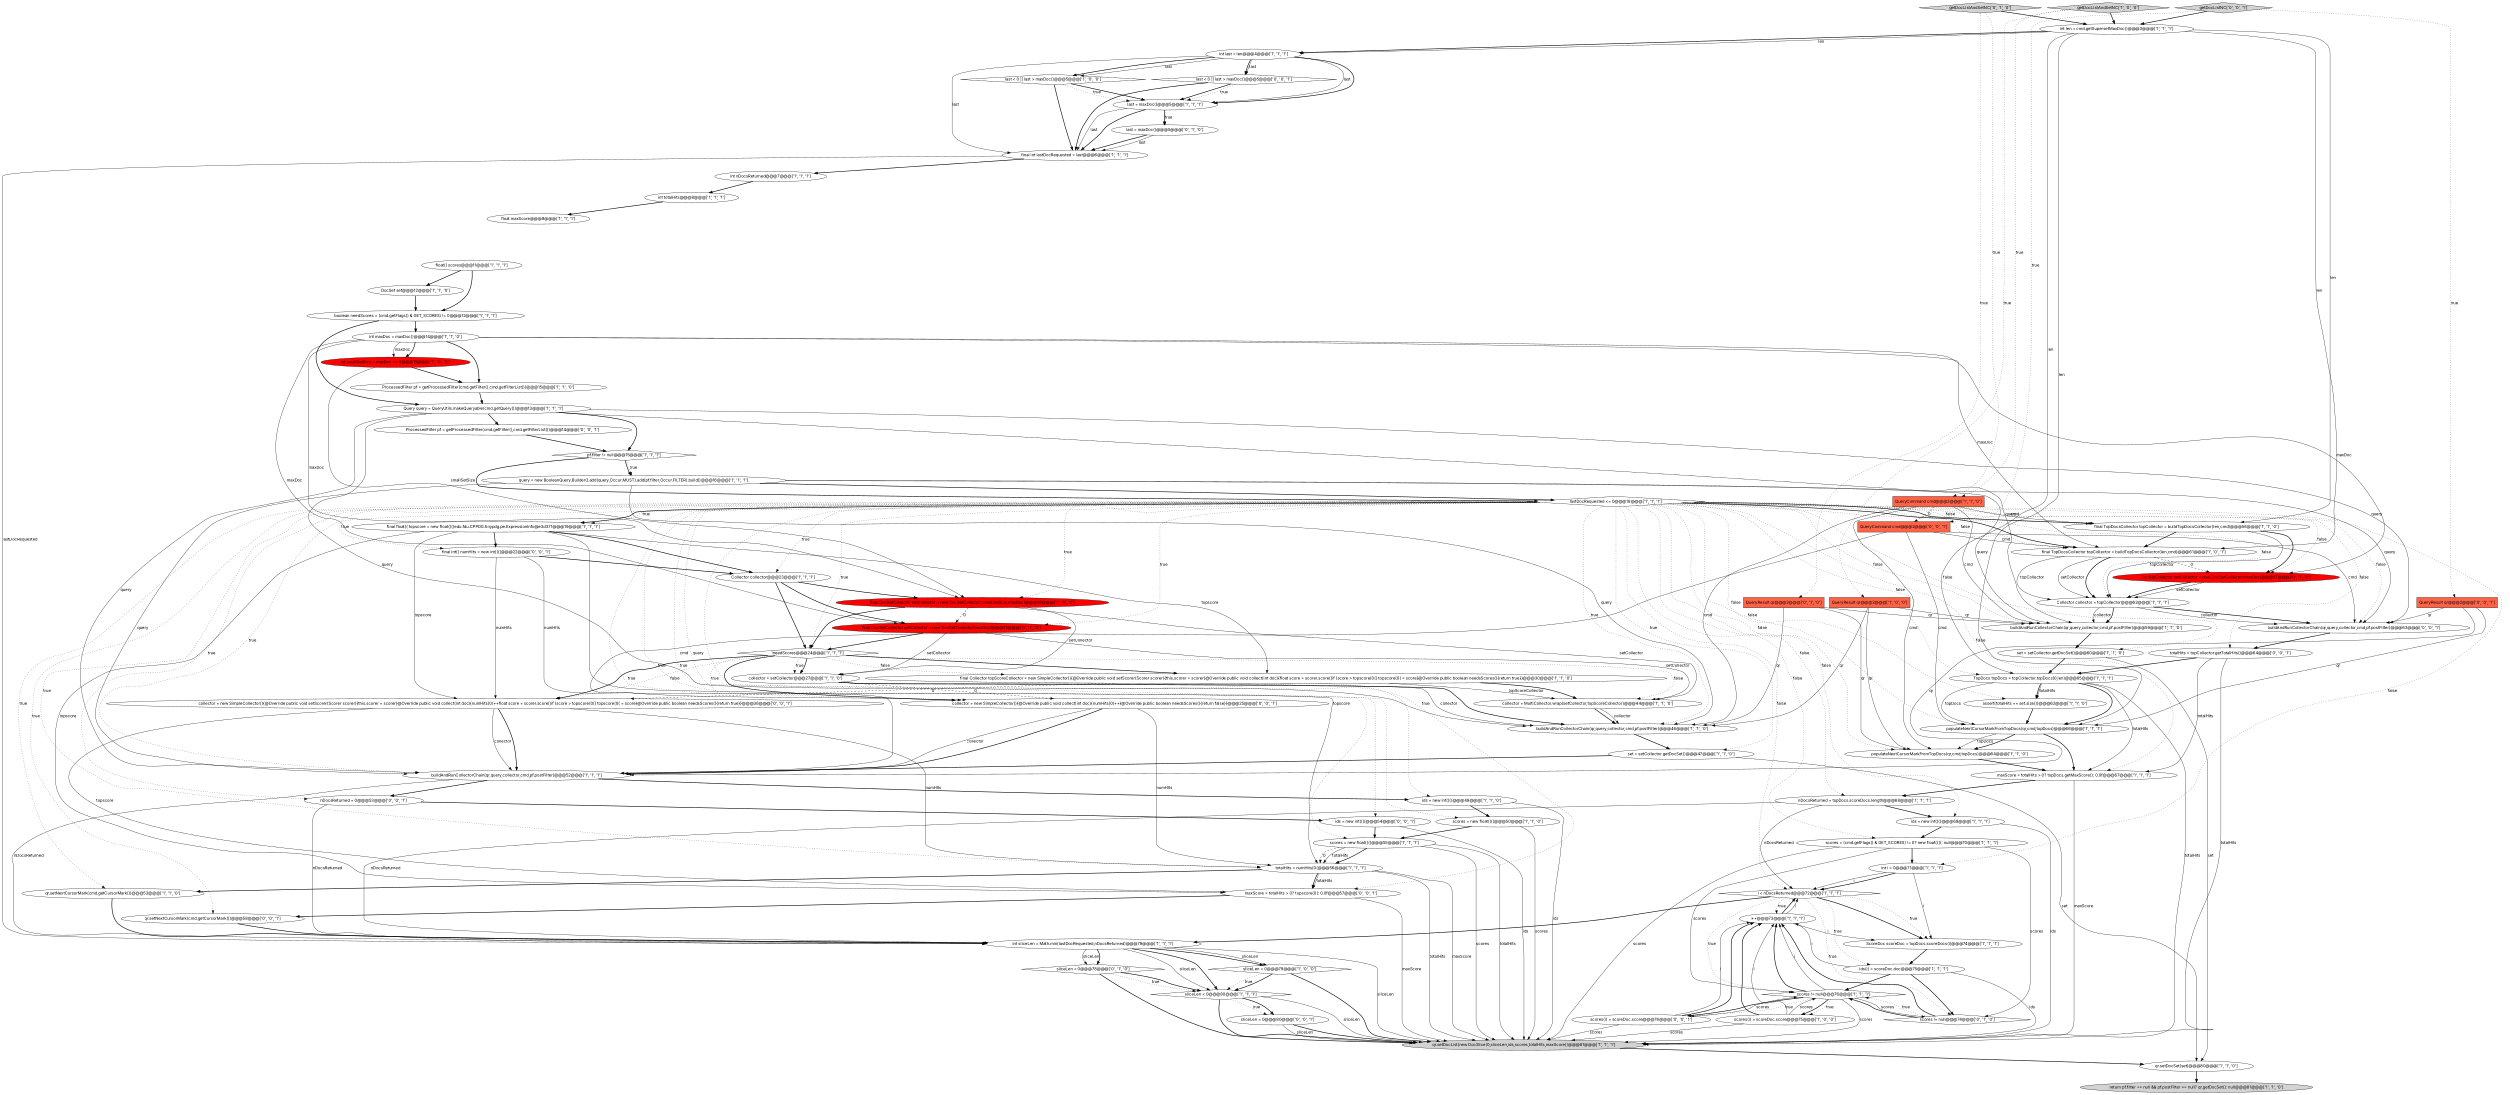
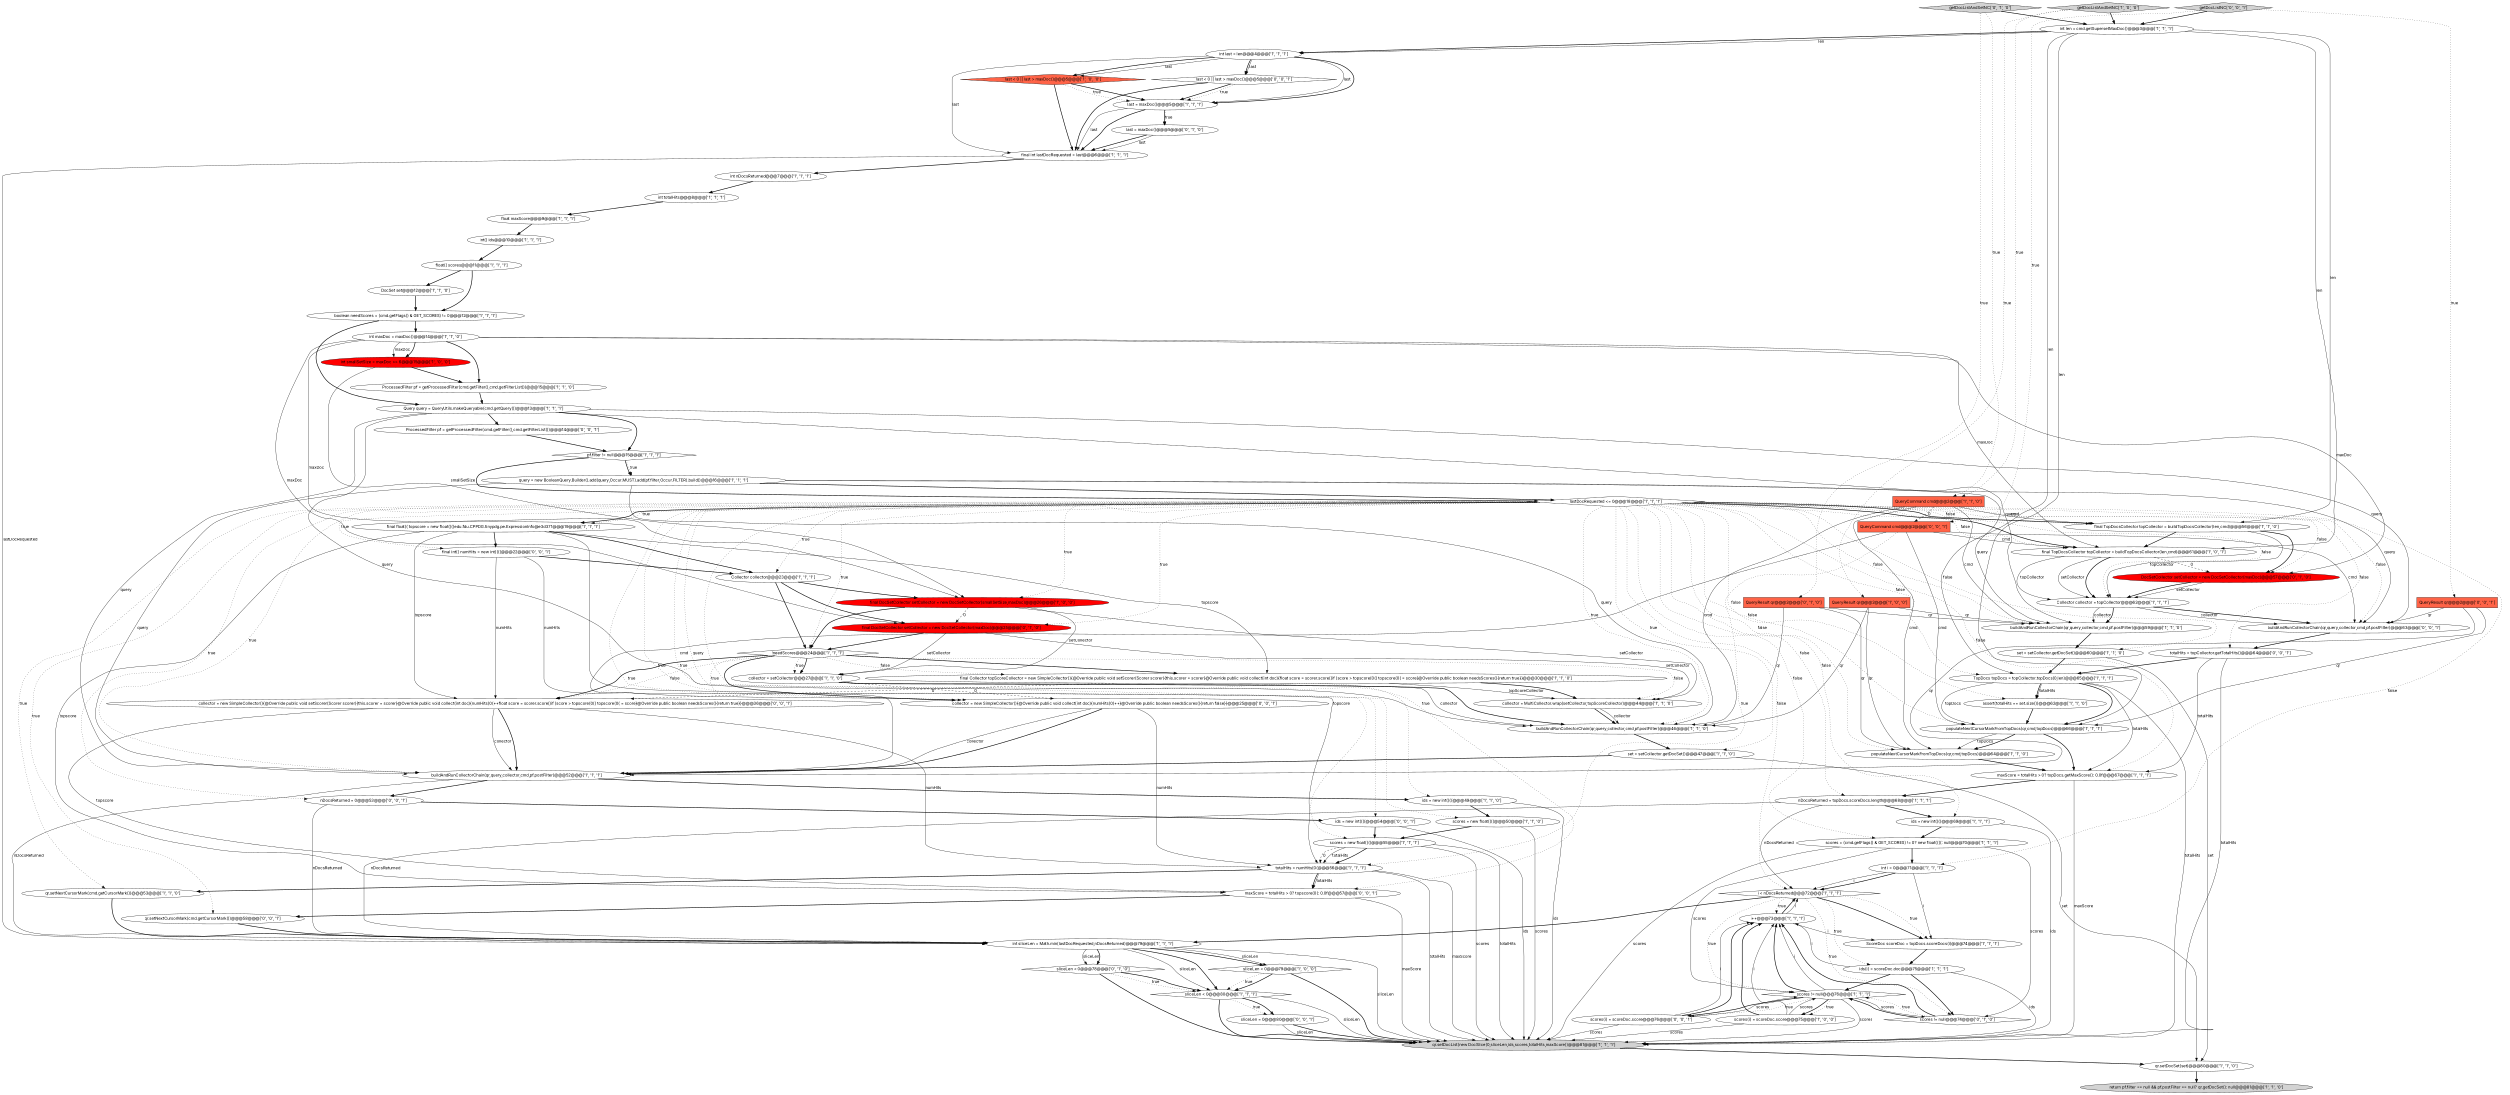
node "last < 0 || last > maxDoc()@@@5@@@['1', '0', '0']": fillcolor white -> tomato
node "int(( ids@@@10@@@['1', '1', '1']": added
edge "lastDocRequested <= 0@@@18@@@['1', '1', '1']" -> "totalHits = numHits(0(@@@56@@@['1', '1', '1']": now "QueryCommand cmd@@@2@@@['0', '0', '1']" -> "totalHits = numHits(0(@@@56@@@['1', '1', '1']"
